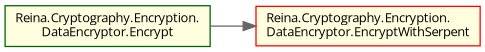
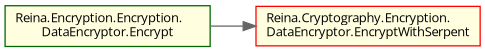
node "Reina.Cryptography.Encryption. DataEncryptor.Encrypt": label "Reina.Cryptography.Encryption. DataEncryptor.Encrypt" -> "Reina.Encryption.Encryption. DataEncryptor.Encrypt"
